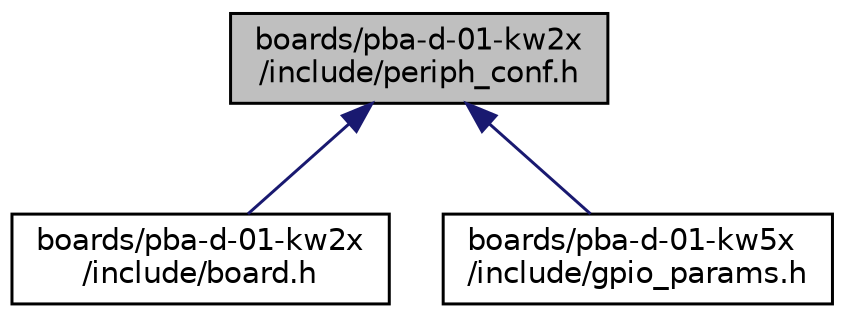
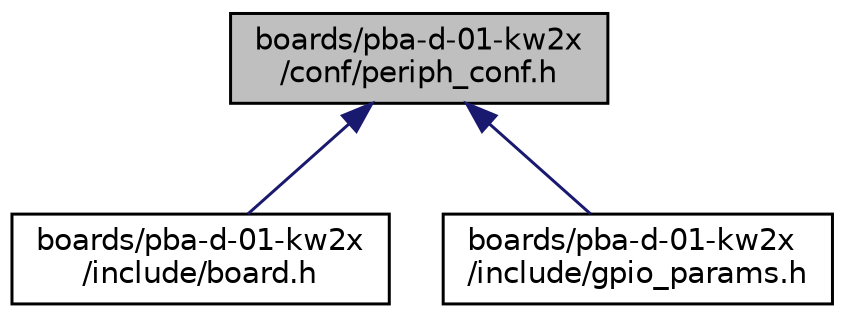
node "boards/pba-d-01-kw2x /include/periph_conf.h": label "boards/pba-d-01-kw2x /include/periph_conf.h" -> "boards/pba-d-01-kw2x /conf/periph_conf.h"
node "boards/pba-d-01-kw5x /include/gpio_params.h": label "boards/pba-d-01-kw5x /include/gpio_params.h" -> "boards/pba-d-01-kw2x /include/gpio_params.h"
